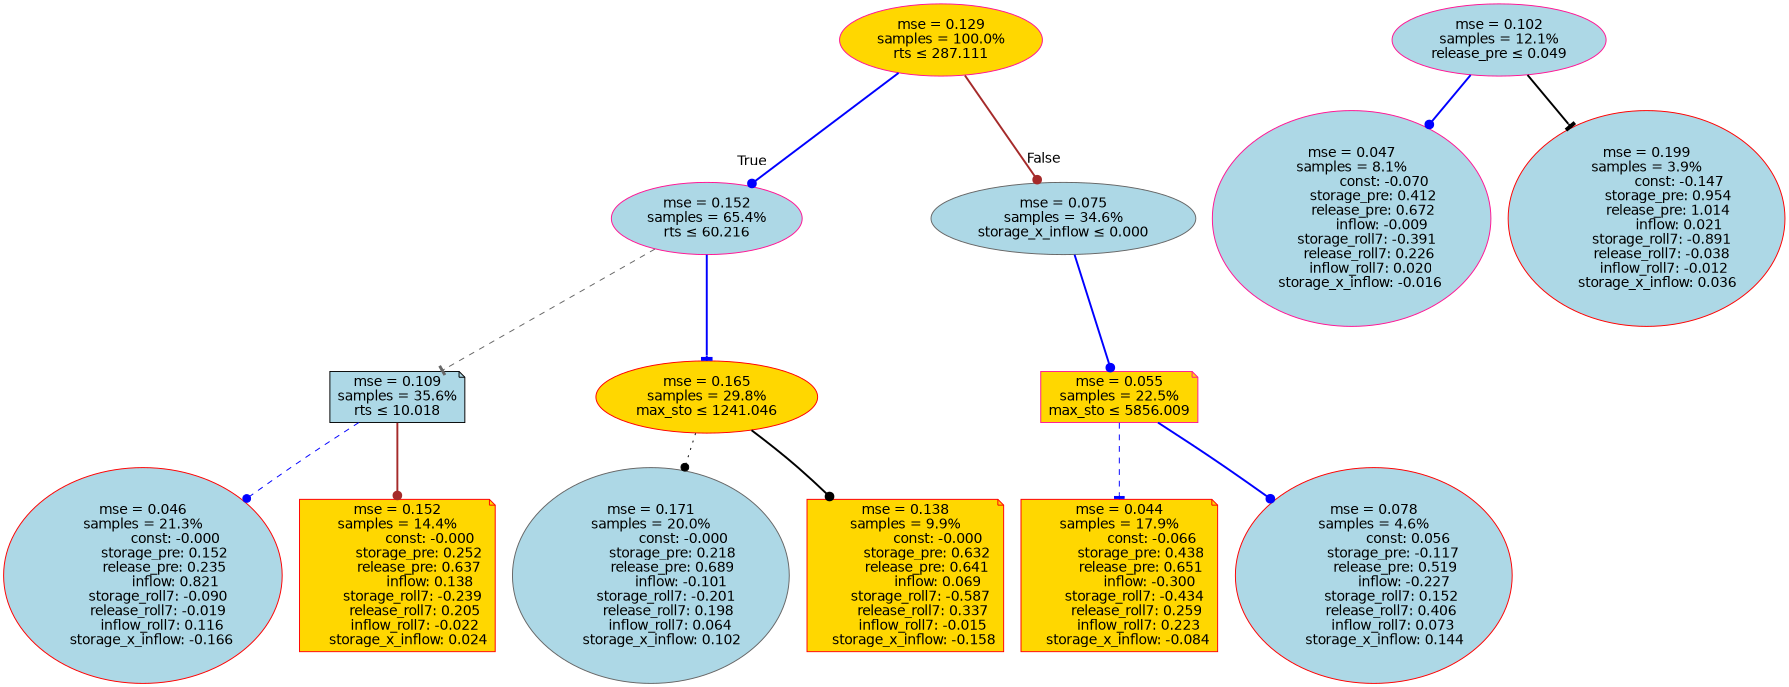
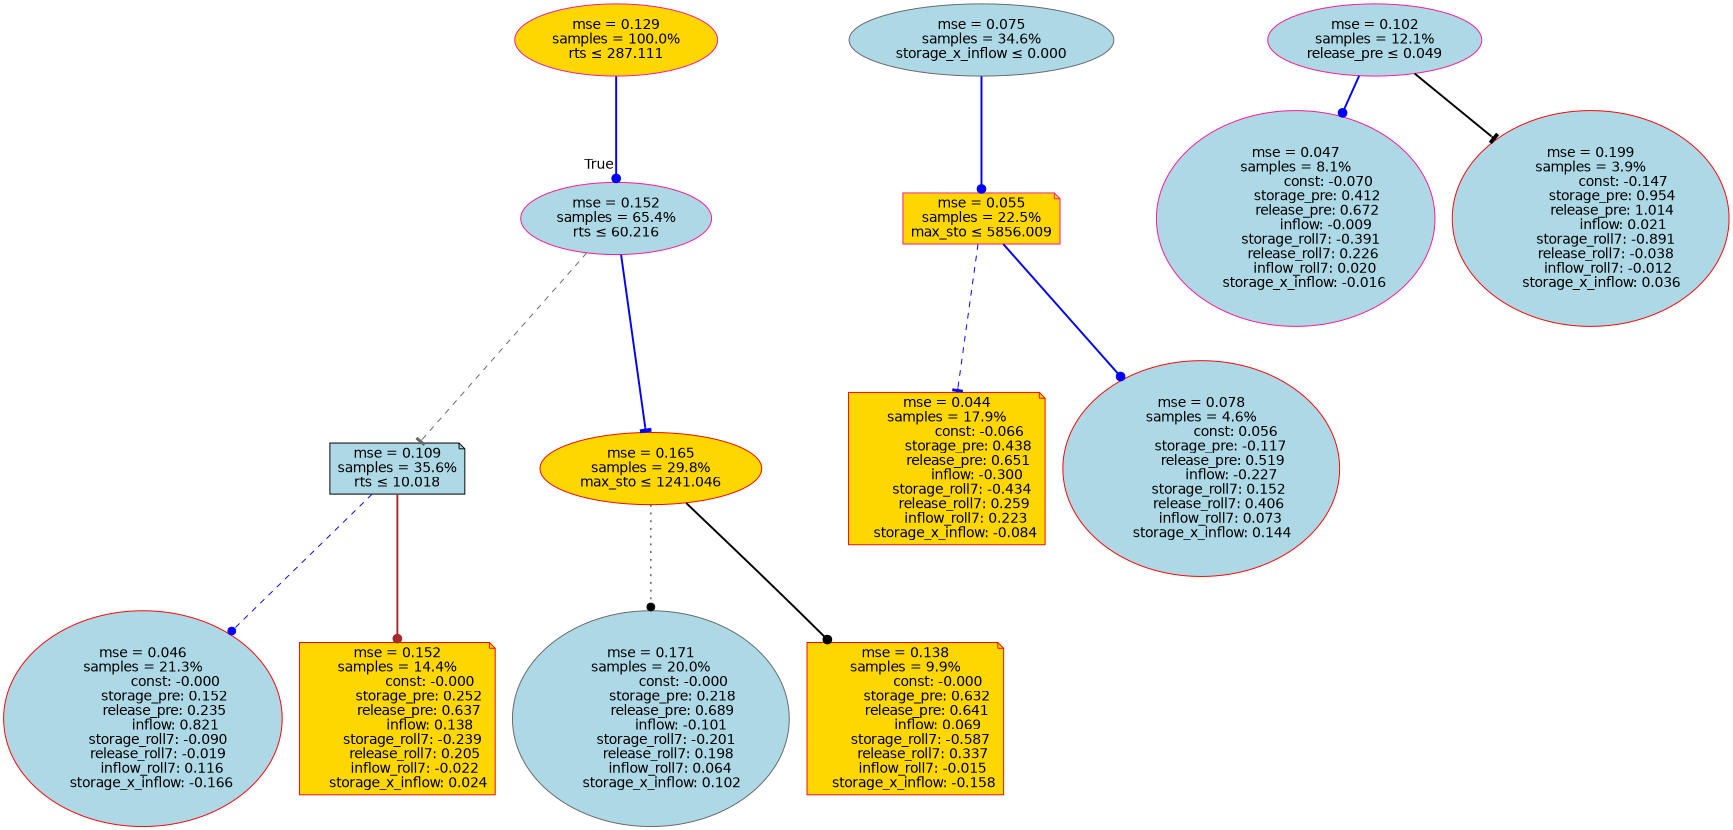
edge "mse = 0.129 samples = 100.0% rts ≤ 287.111" -> "mse = 0.075 samples = 34.6% storage_x_inflow ≤ 0.000": removed
